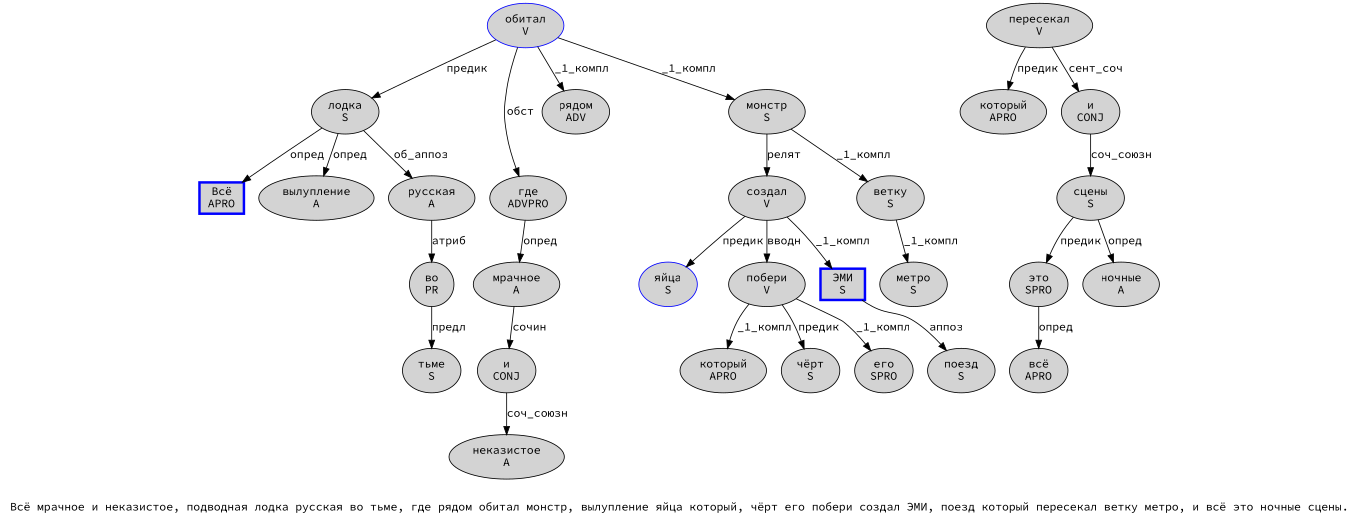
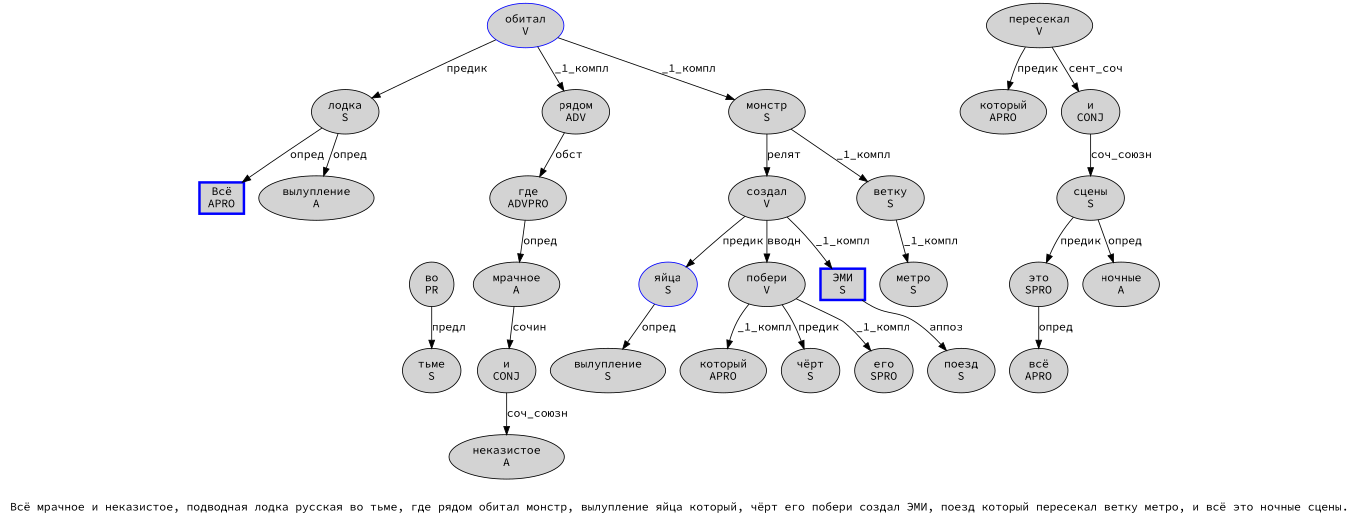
edge "обитал V" -> "где ADVPRO": now "рядом ADV" -> "где ADVPRO"
node "русская A": removed
node "вылупление S": added
